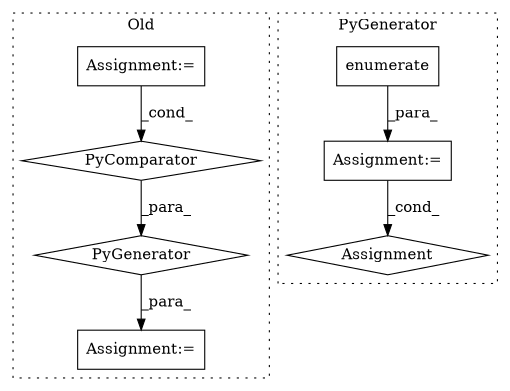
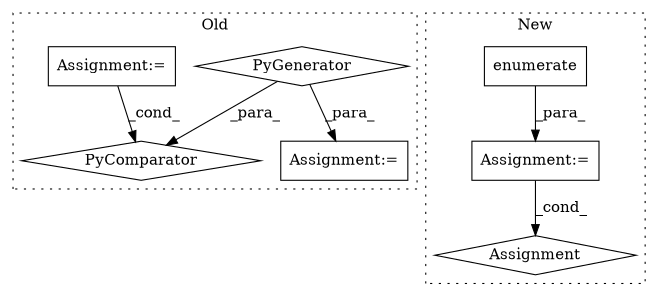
cluster "PyGenerator": label "PyGenerator" -> "New"
edge "PyComparator" -> "PyGenerator": reversed
